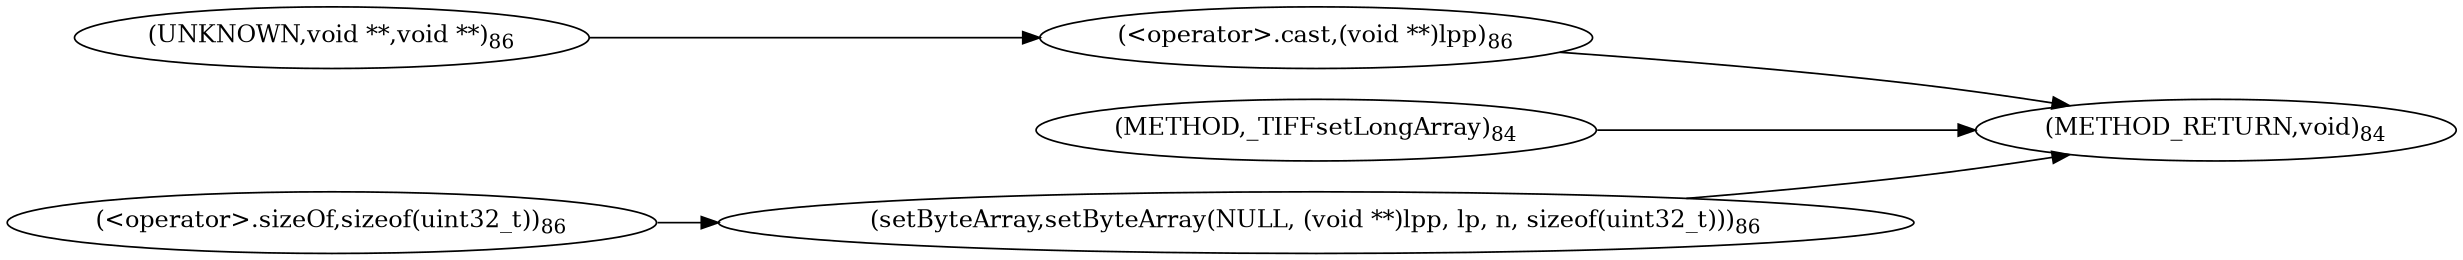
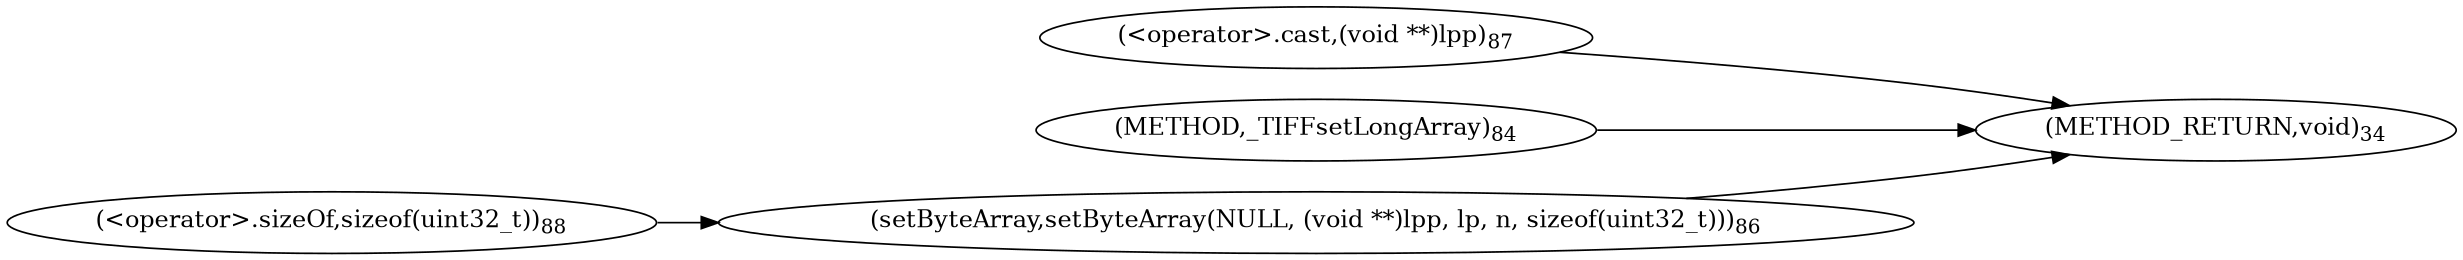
node "(<operator>.cast,(void **)lpp)": text "86" -> "87"
node "(UNKNOWN,void **,void **)": removed
node "(METHOD_RETURN,void)": text "84" -> "34"
node "(<operator>.sizeOf,sizeof(uint32_t))": text "86" -> "88"
